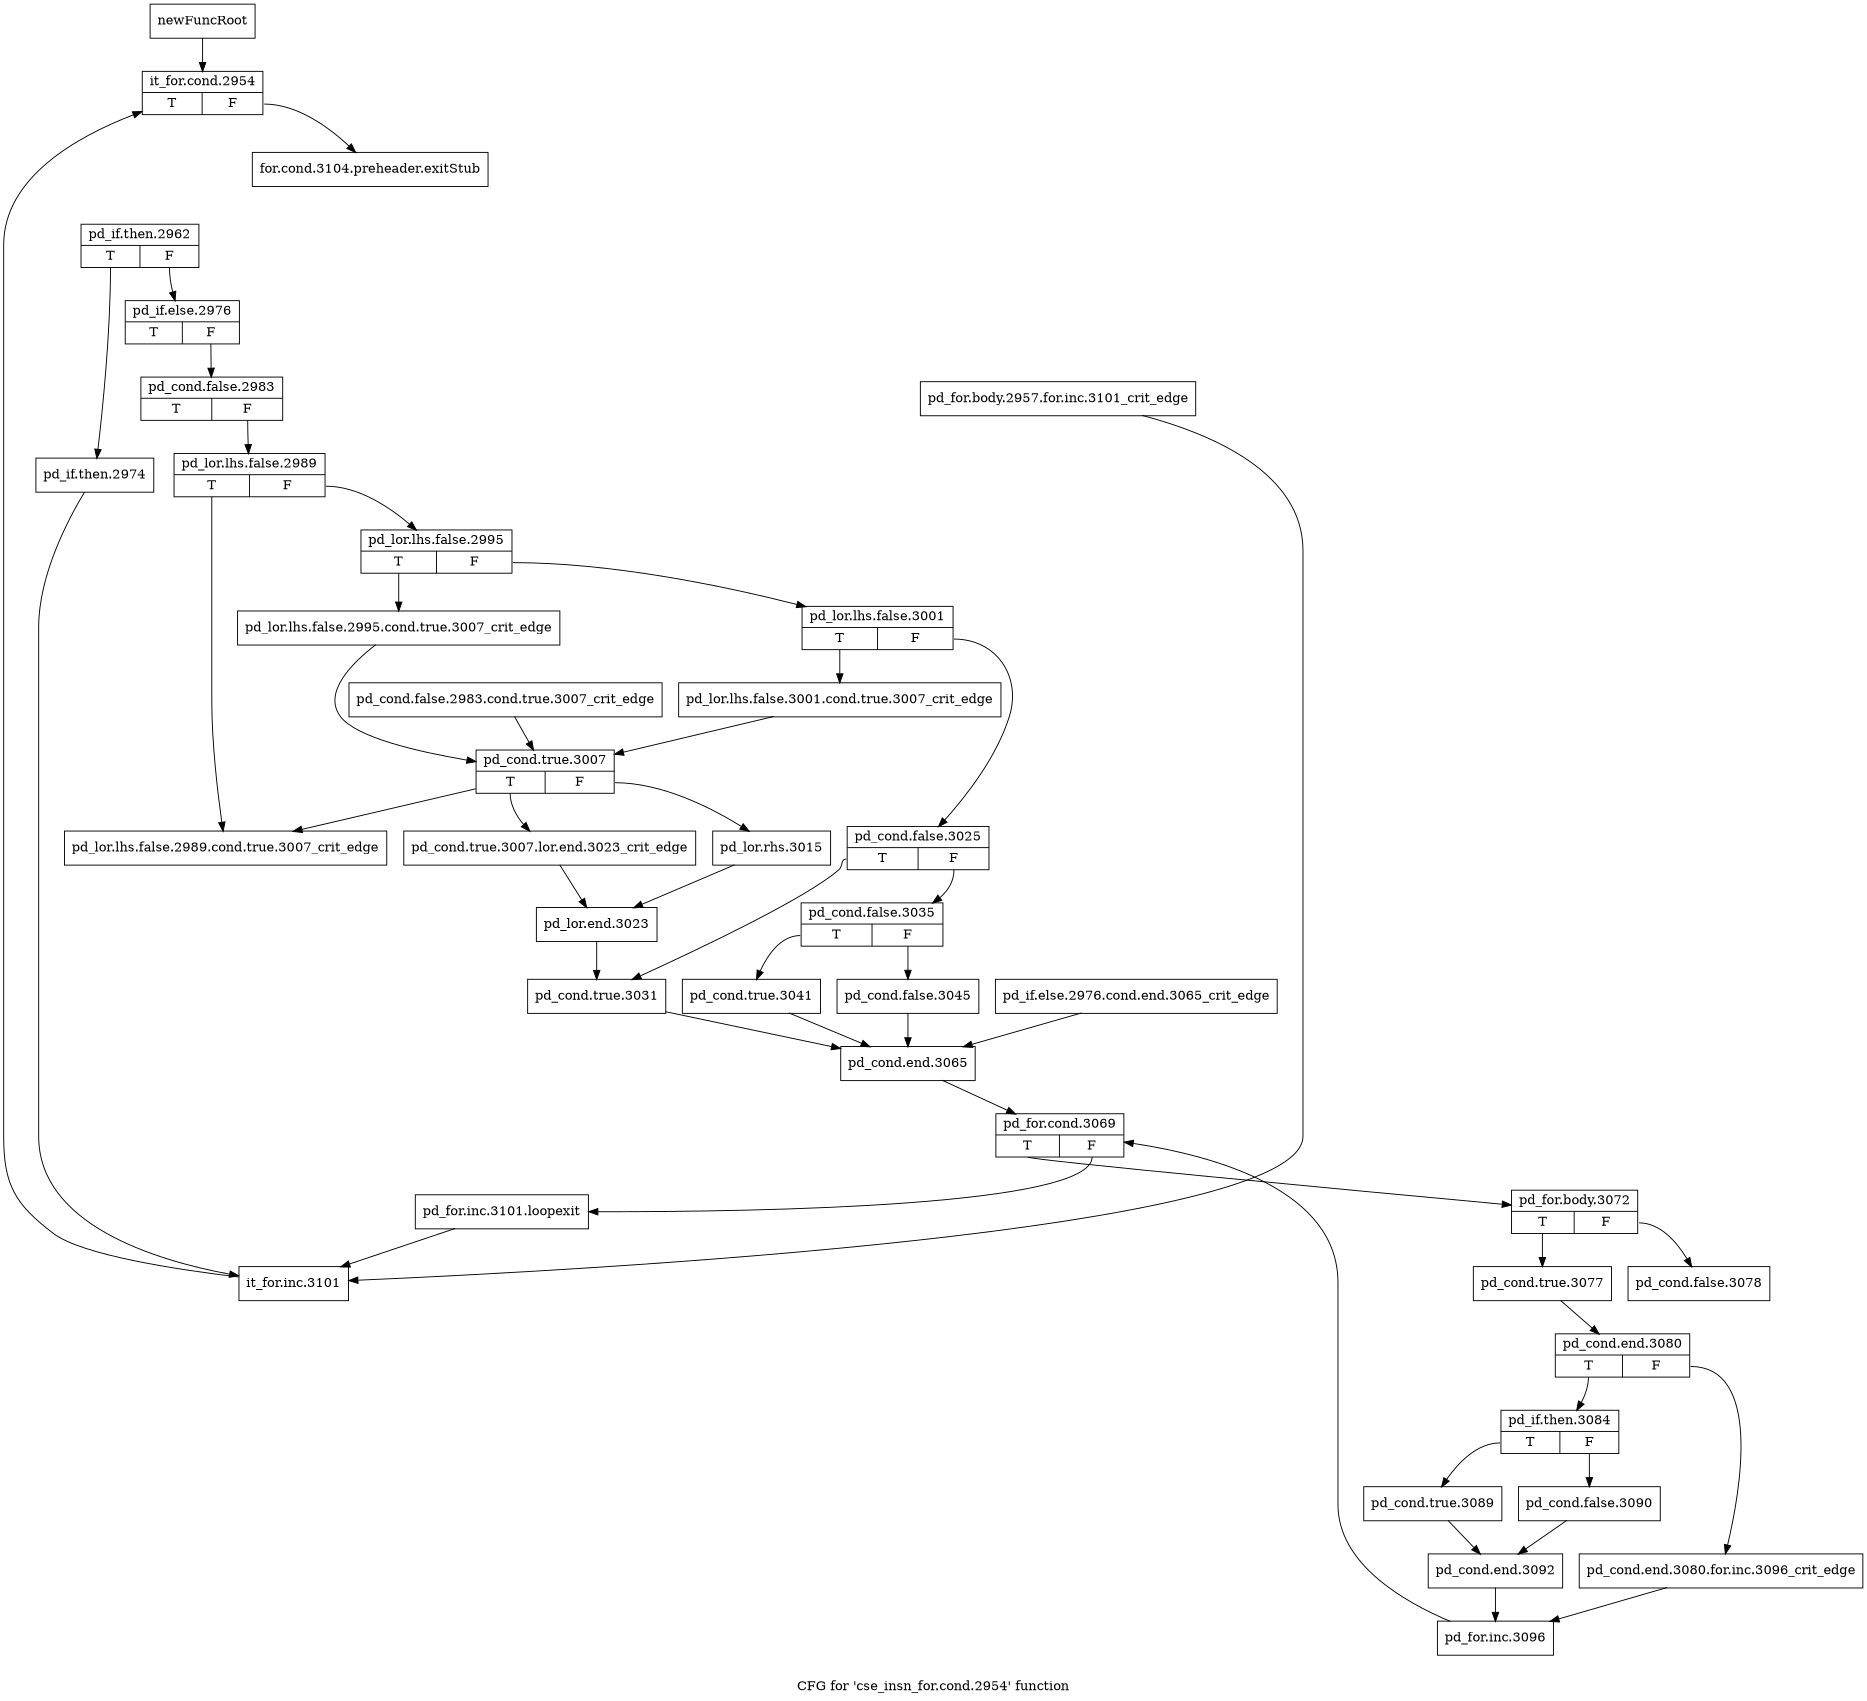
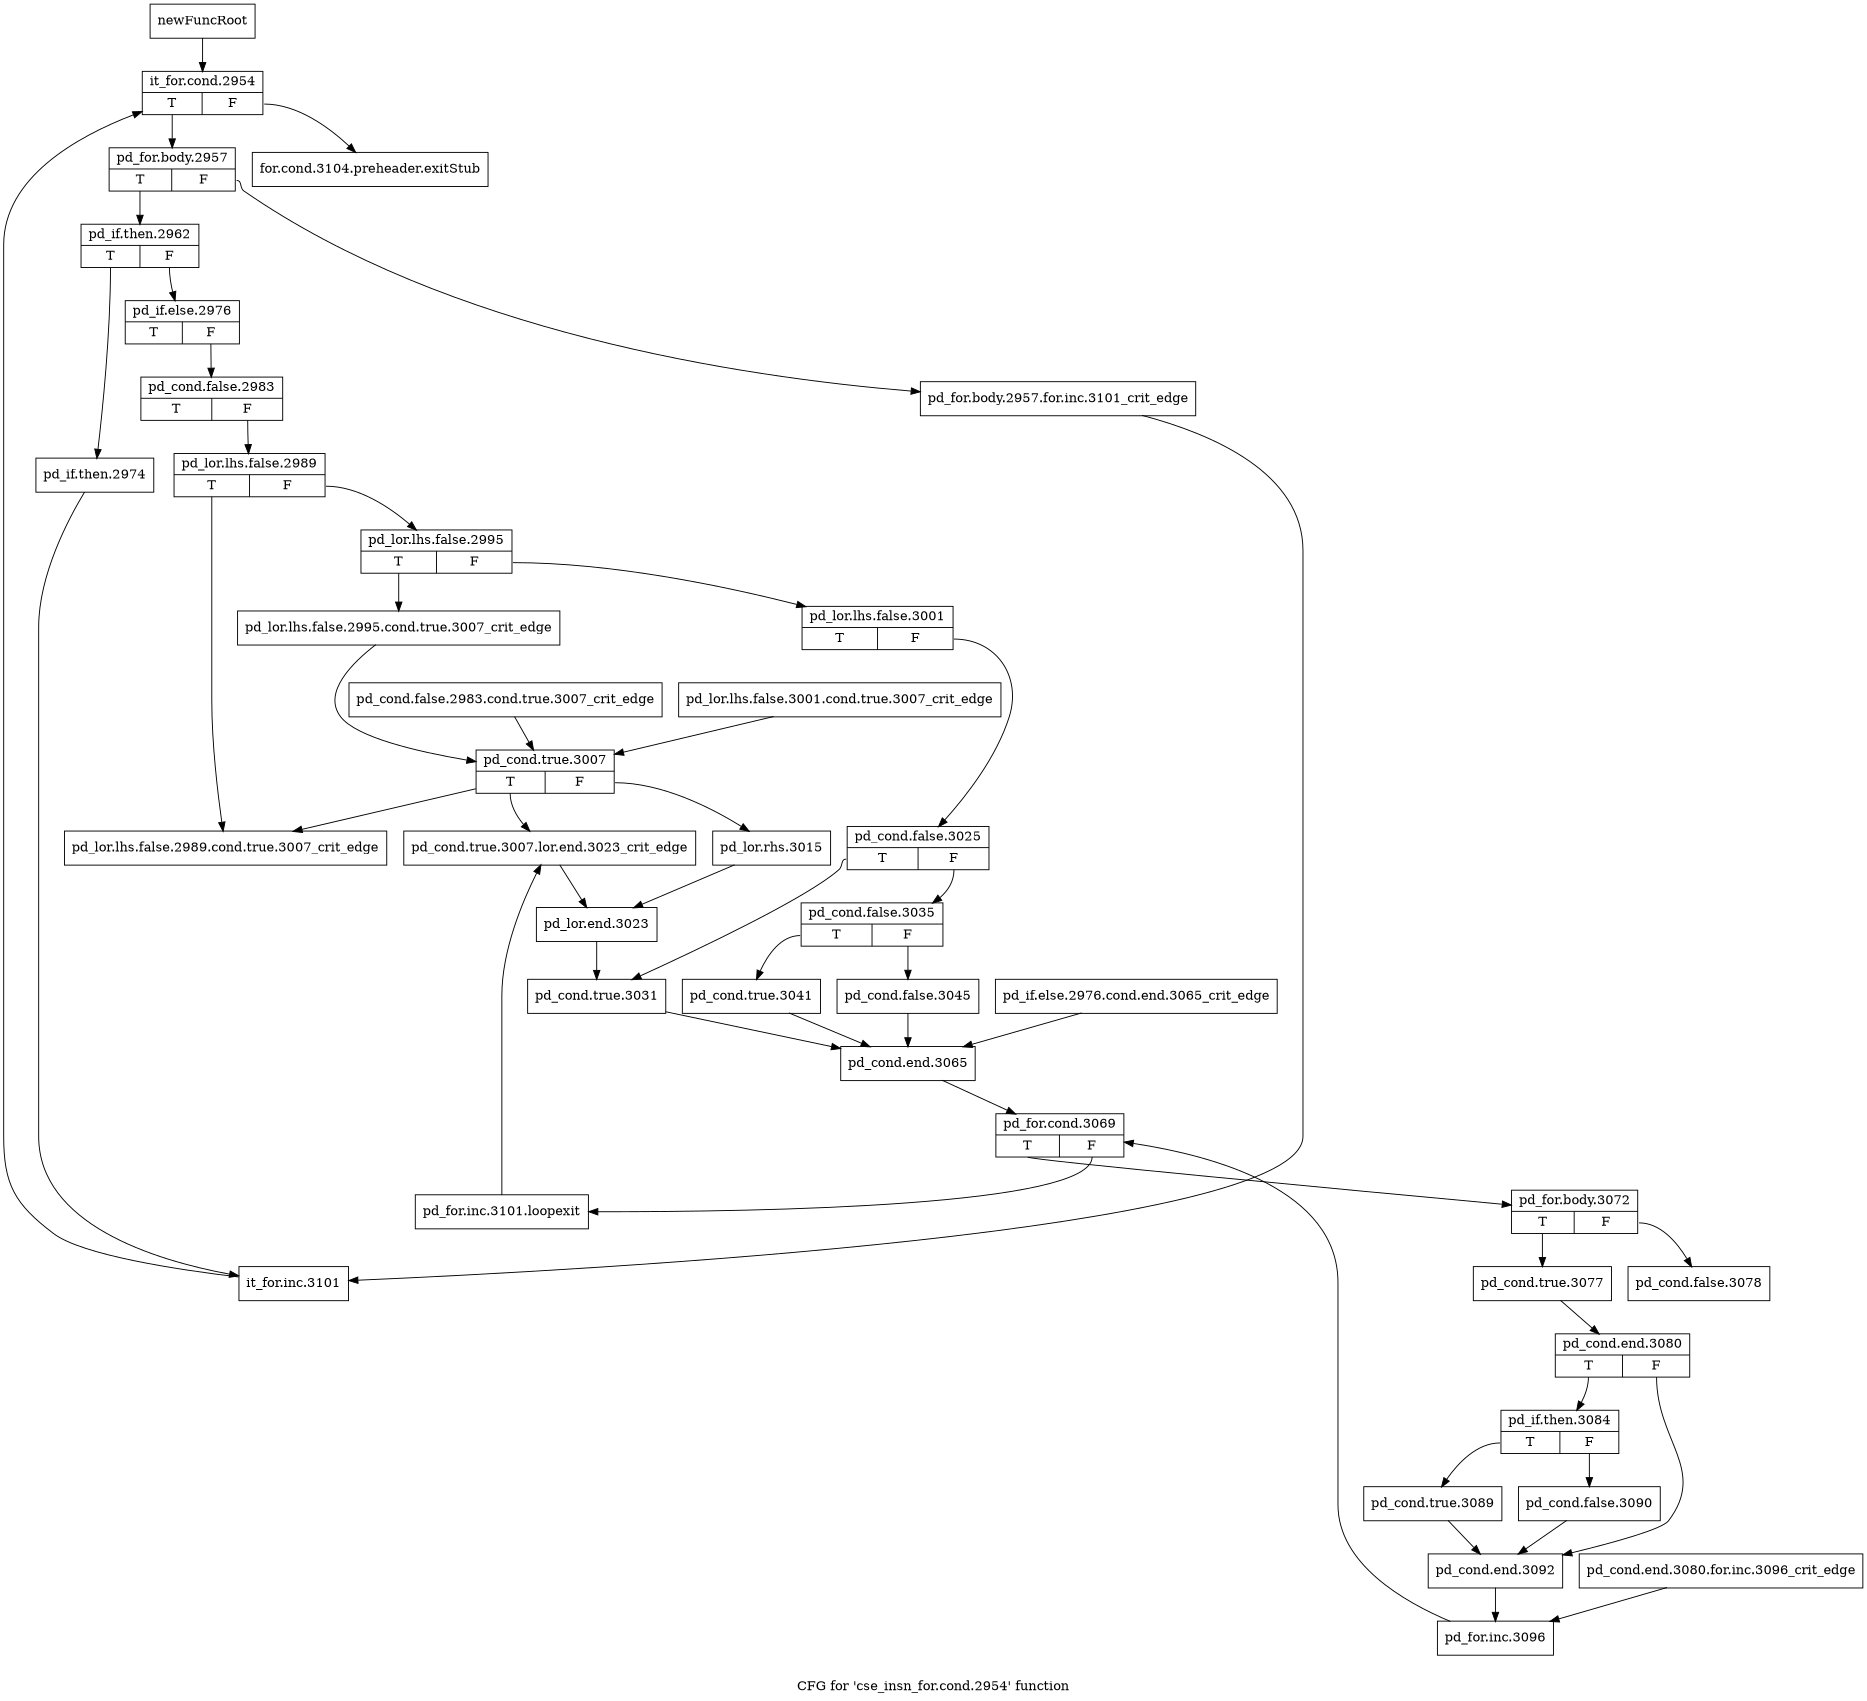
node "pd_for.body.2957": added
edge "pd_lor.lhs.false.3001" -> "pd_lor.lhs.false.3001.cond.true.3007_crit_edge": removed
edge "pd_for.inc.3101.loopexit" -> "it_for.inc.3101": now "pd_for.inc.3101.loopexit" -> "pd_cond.true.3007.lor.end.3023_crit_edge"
edge "pd_cond.end.3080" -> "pd_cond.end.3080.for.inc.3096_crit_edge": now "pd_cond.end.3080" -> "pd_cond.end.3092"
